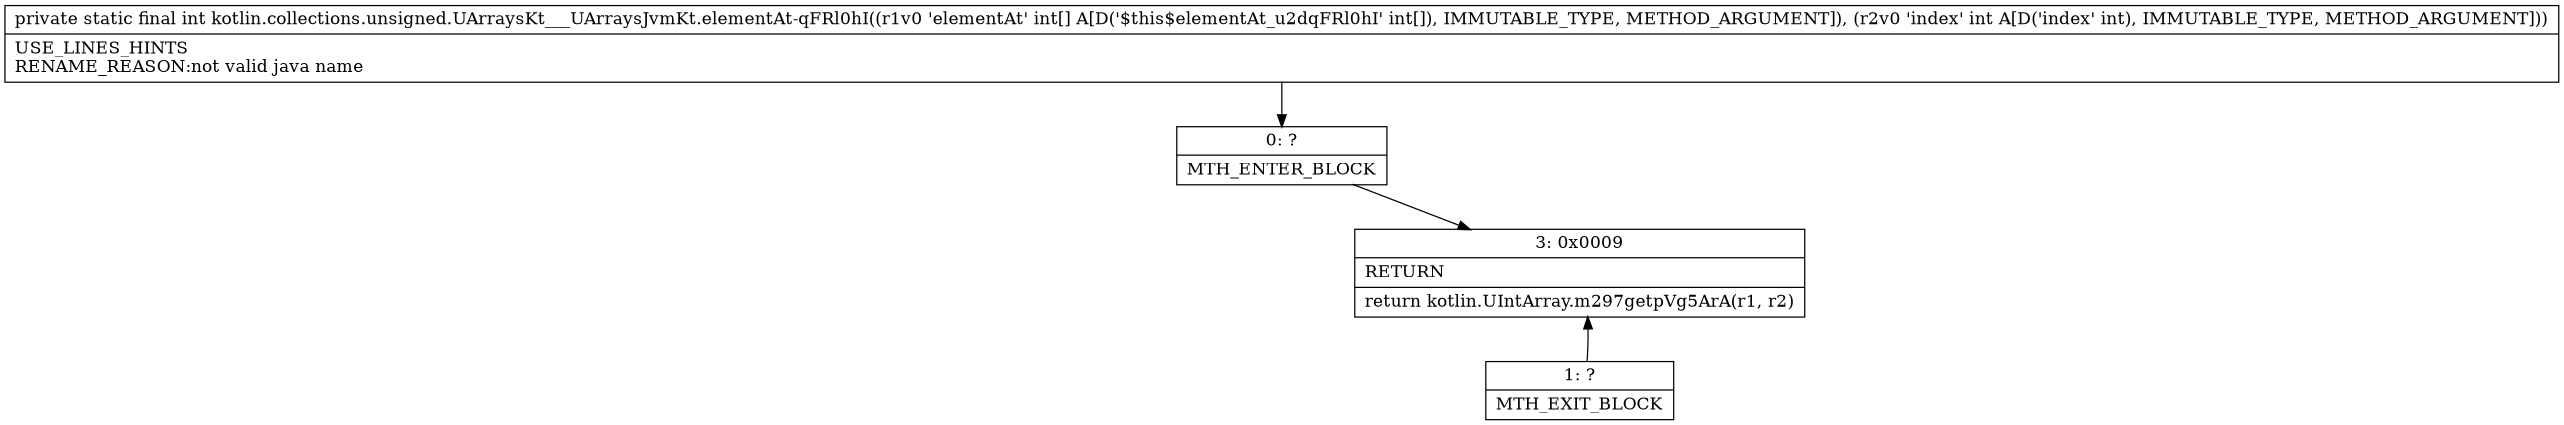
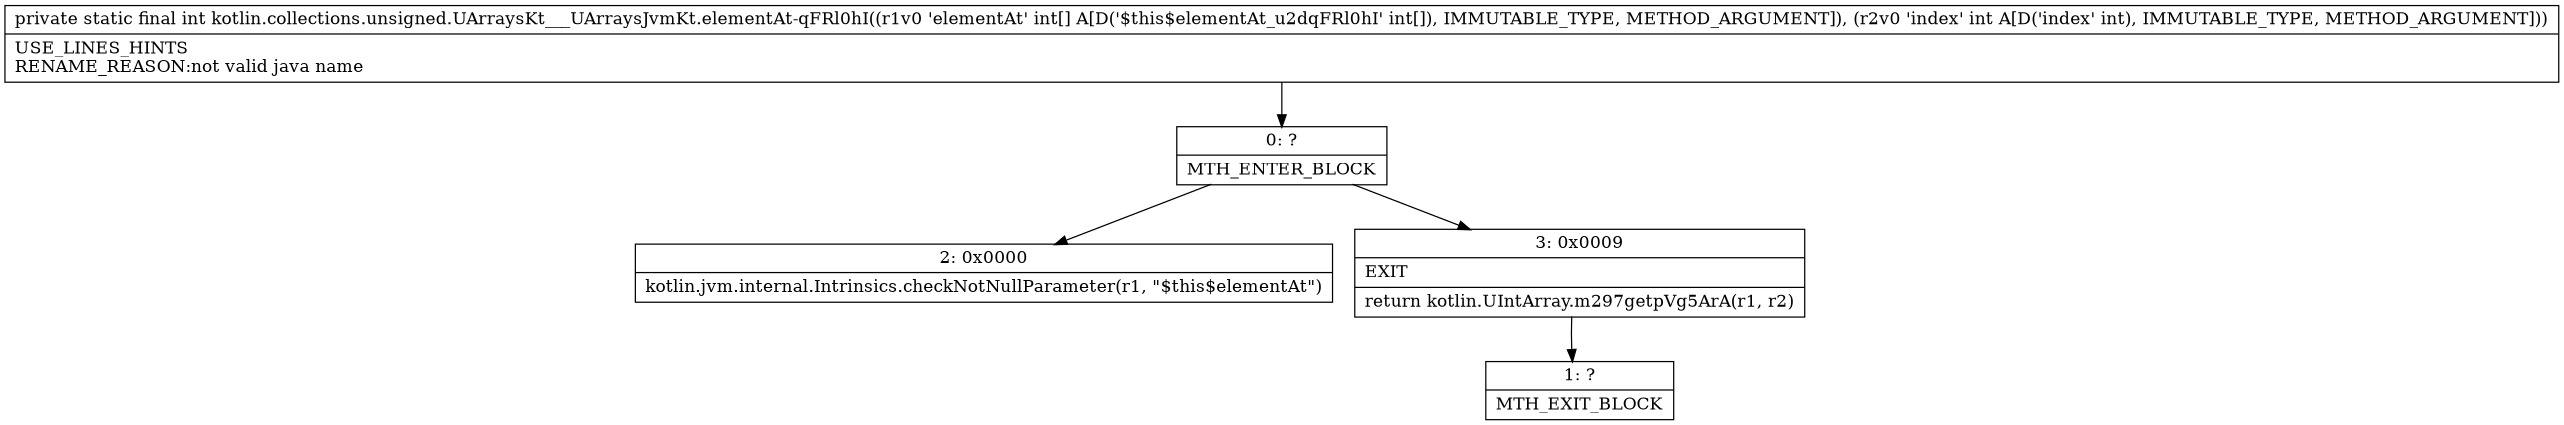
node "3: 0x0009": text "RETURN" -> "EXIT"
node "2: 0x0000": added
edge "1: ?" -> "3: 0x0009": reversed
